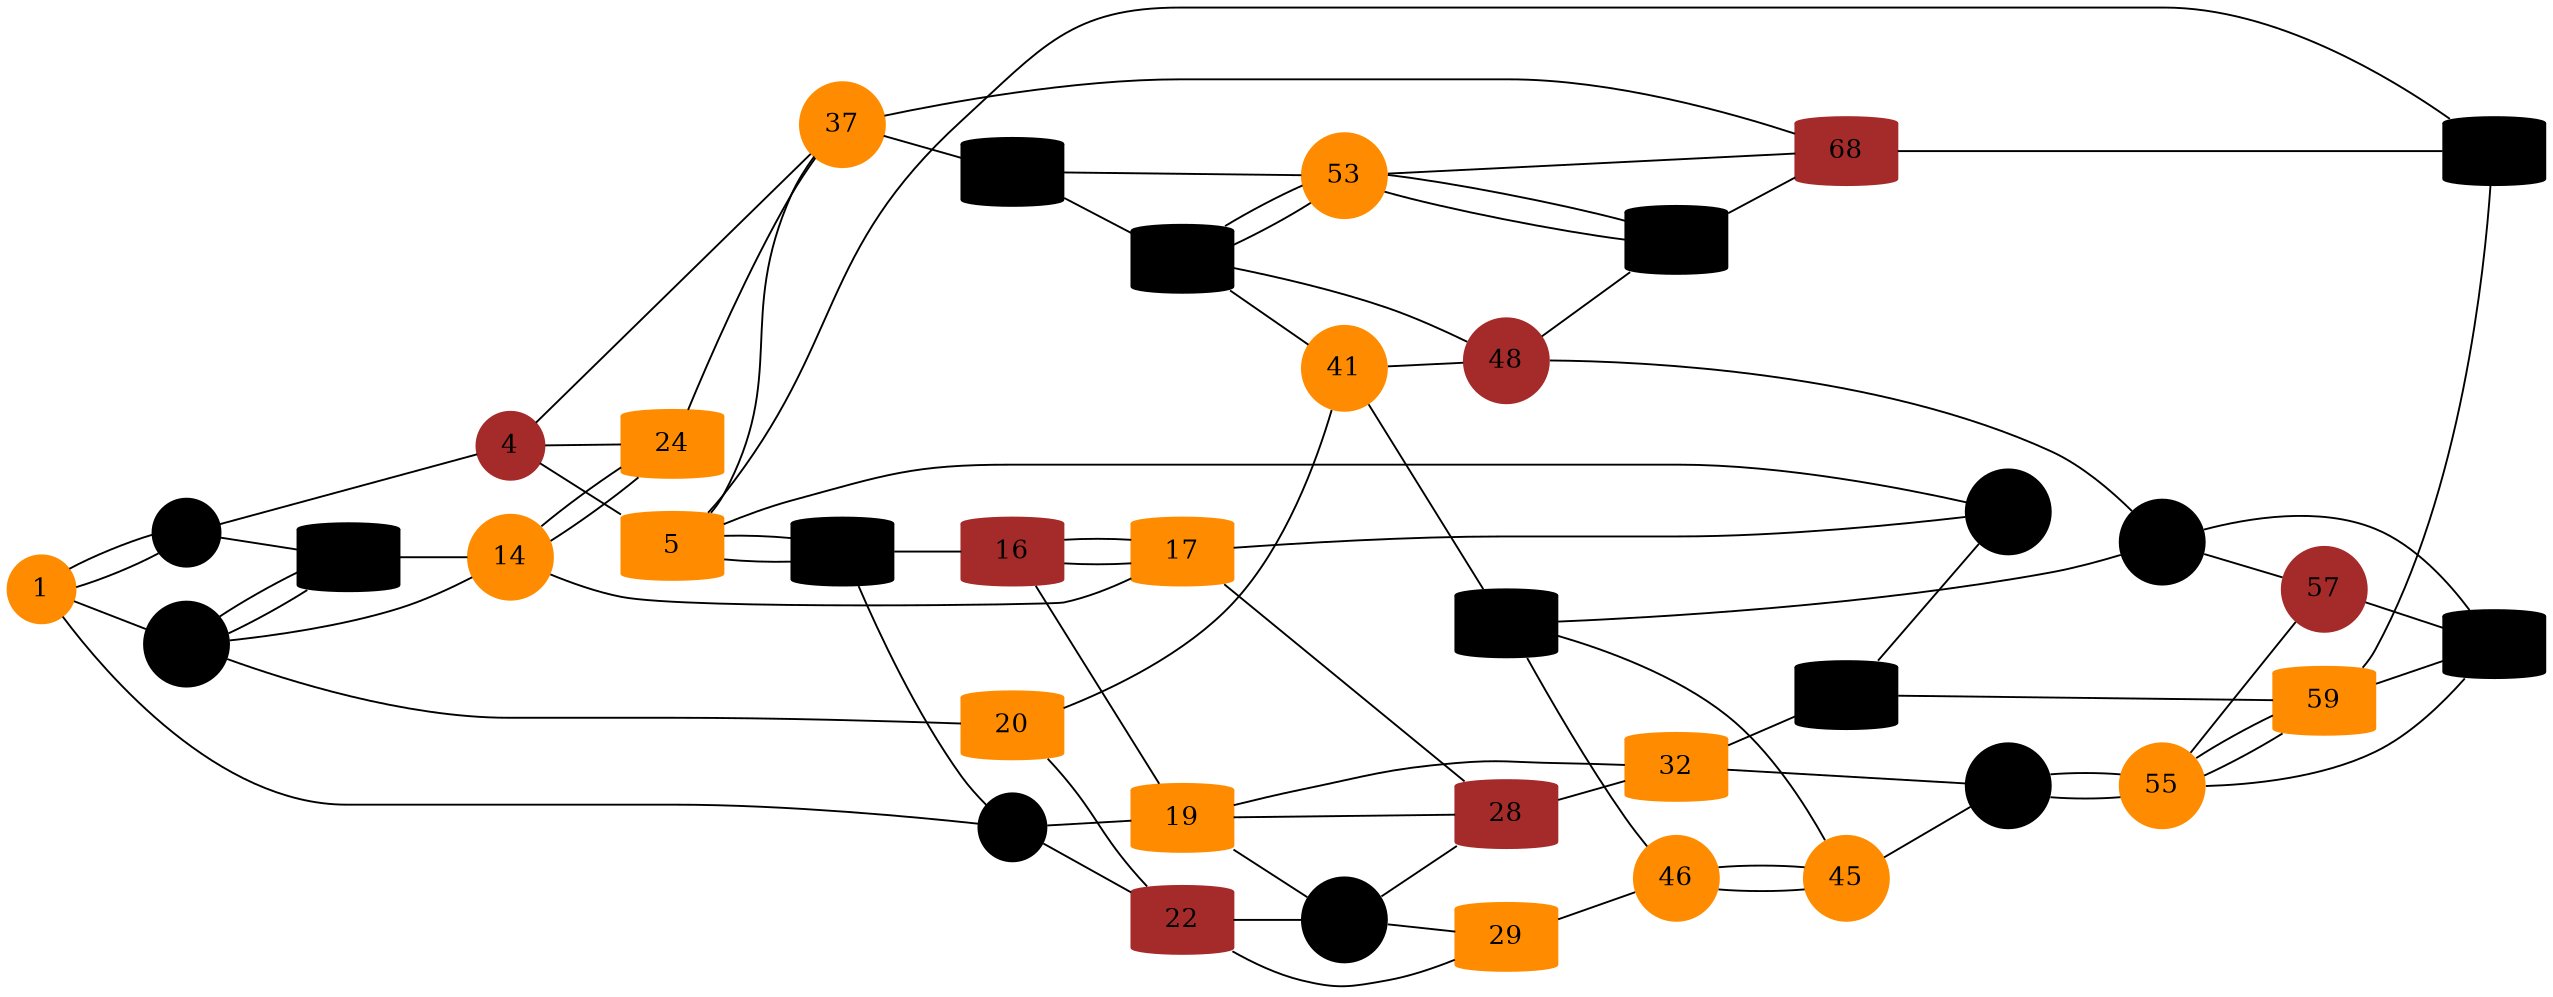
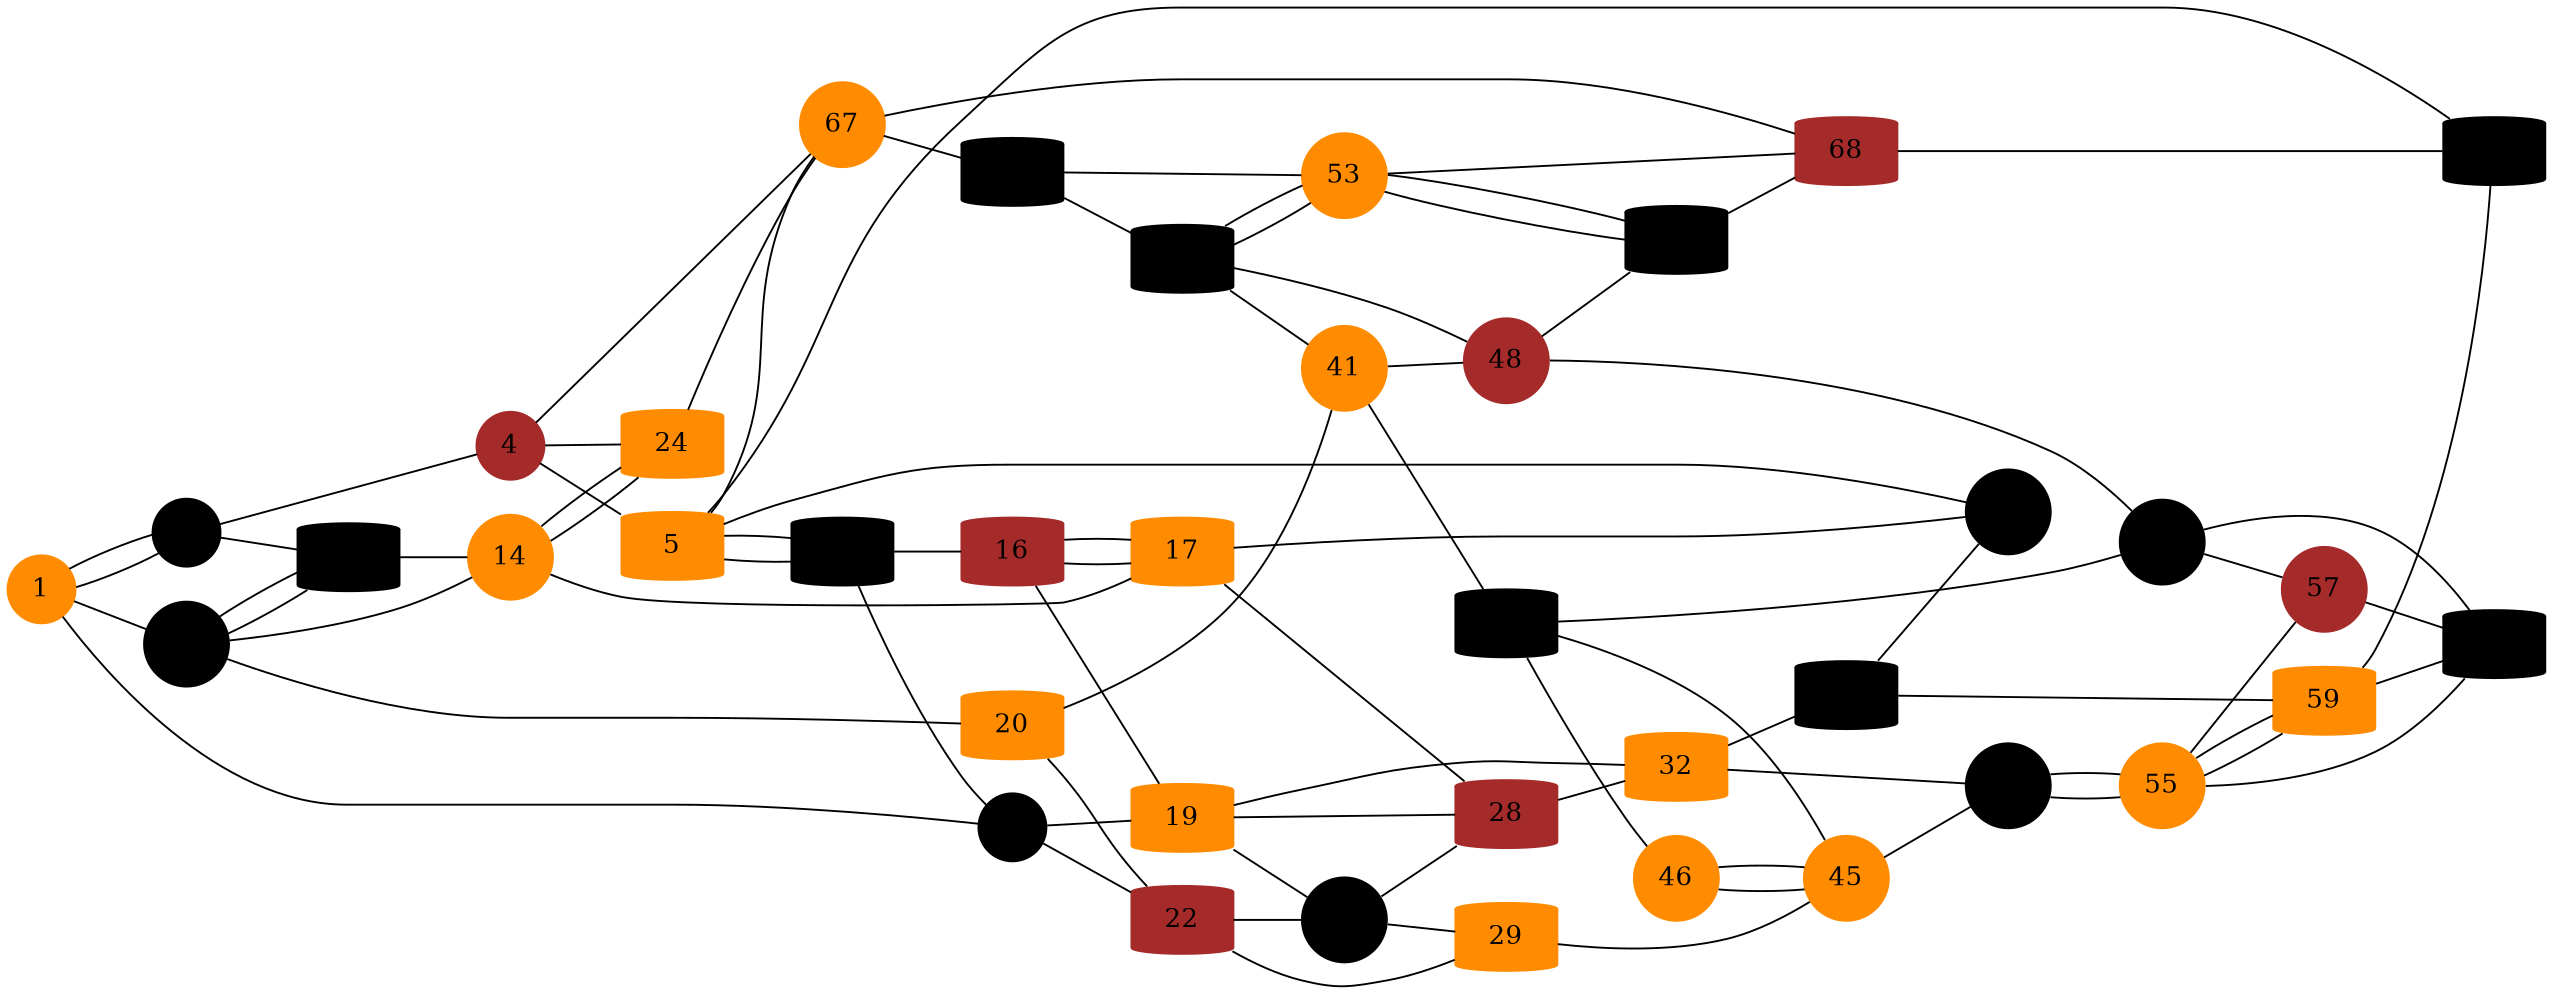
node "37": label "37" -> "67"
edge "46" -- "29": now "45" -- "29"
